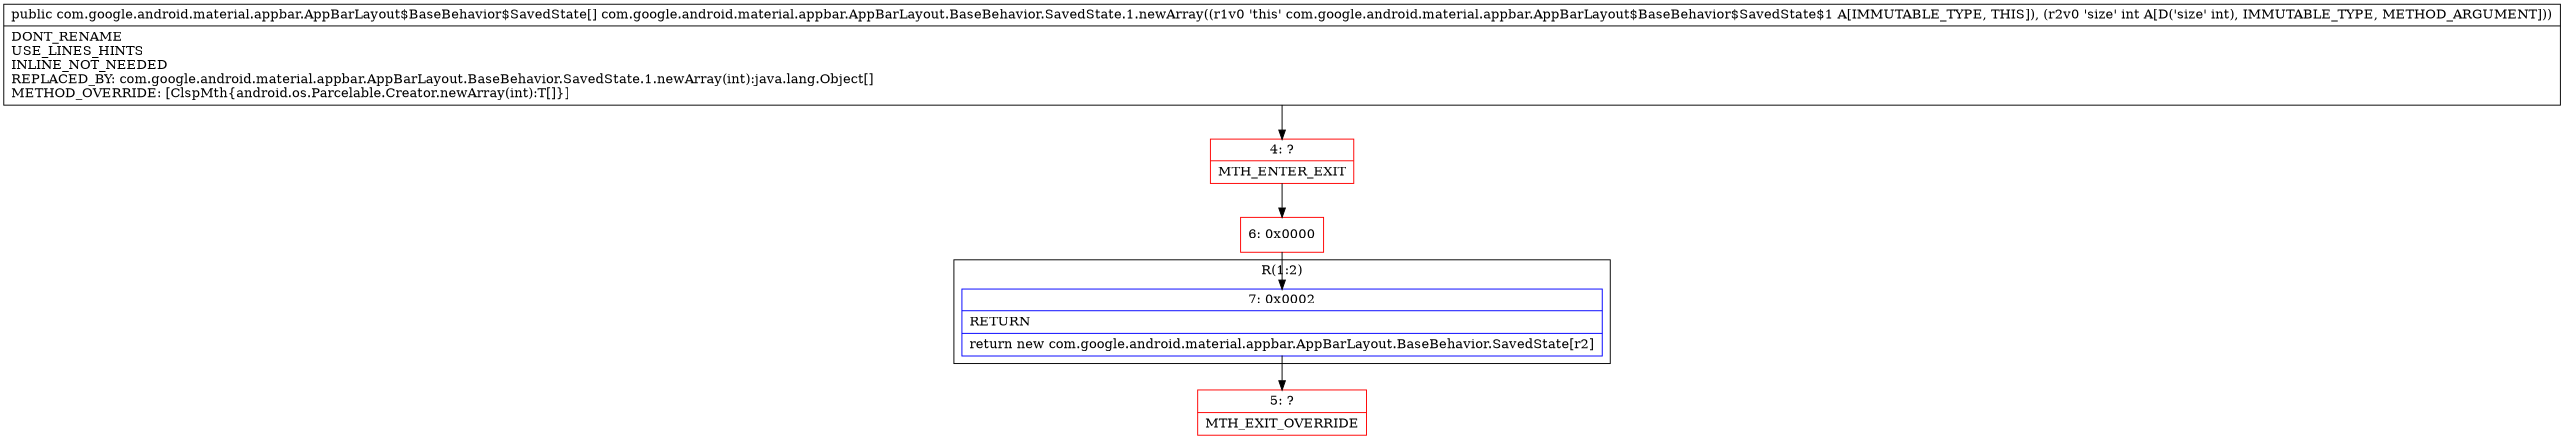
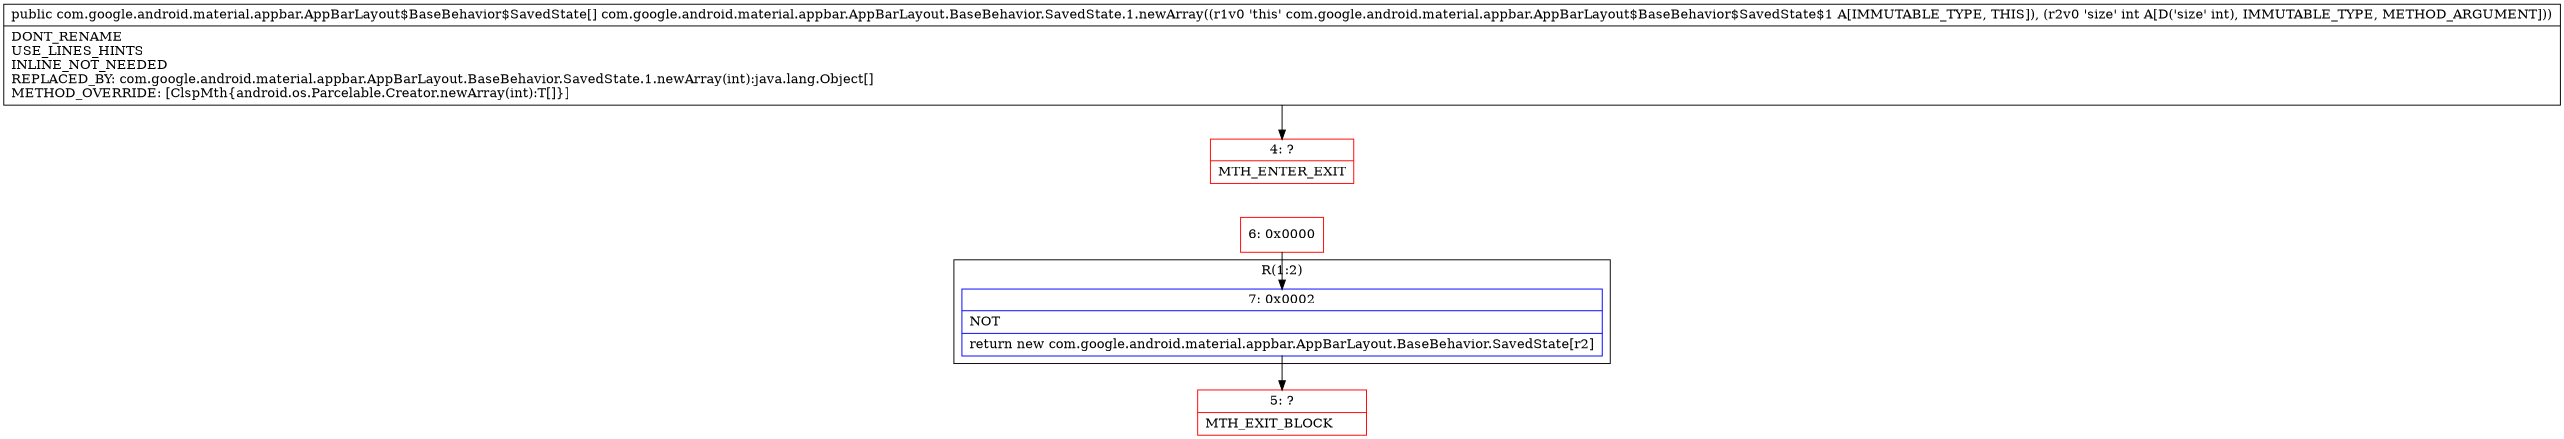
edge "4: ?" -> "6: 0x0000": removed
node "7: 0x0002": text "RETURN" -> "NOT"
node "5: ?": text "MTH_EXIT_OVERRIDE" -> "MTH_EXIT_BLOCK"
